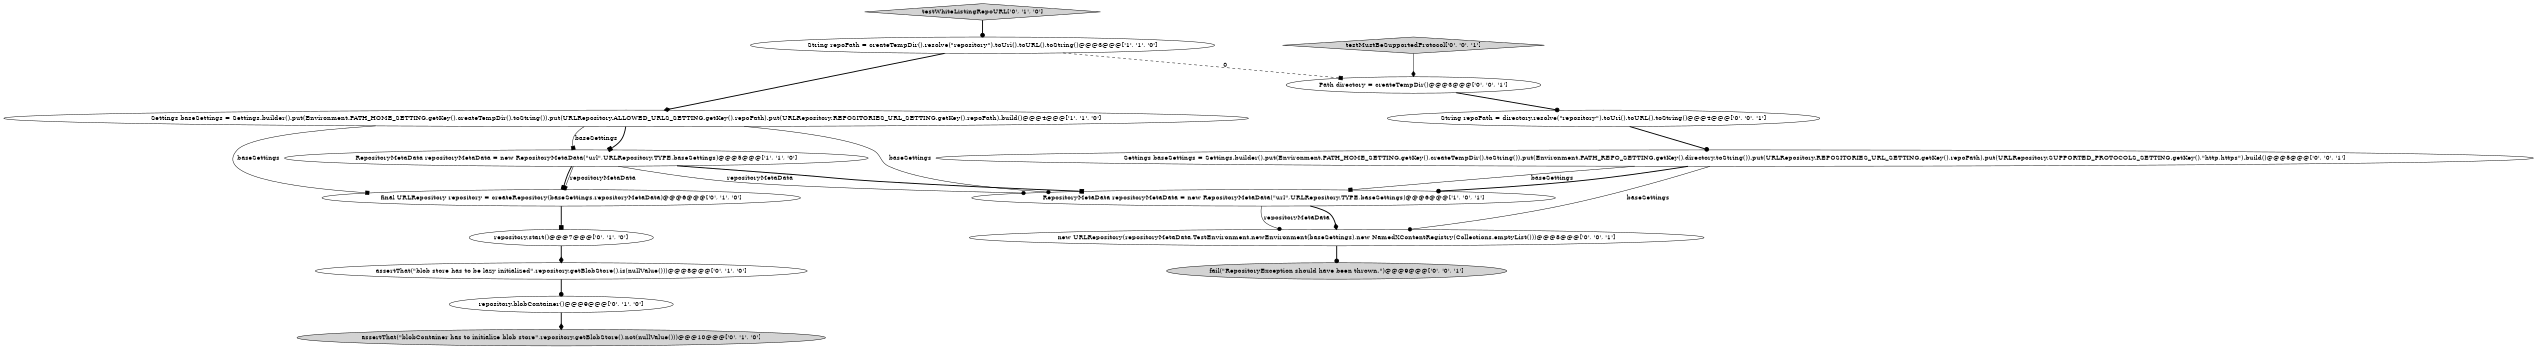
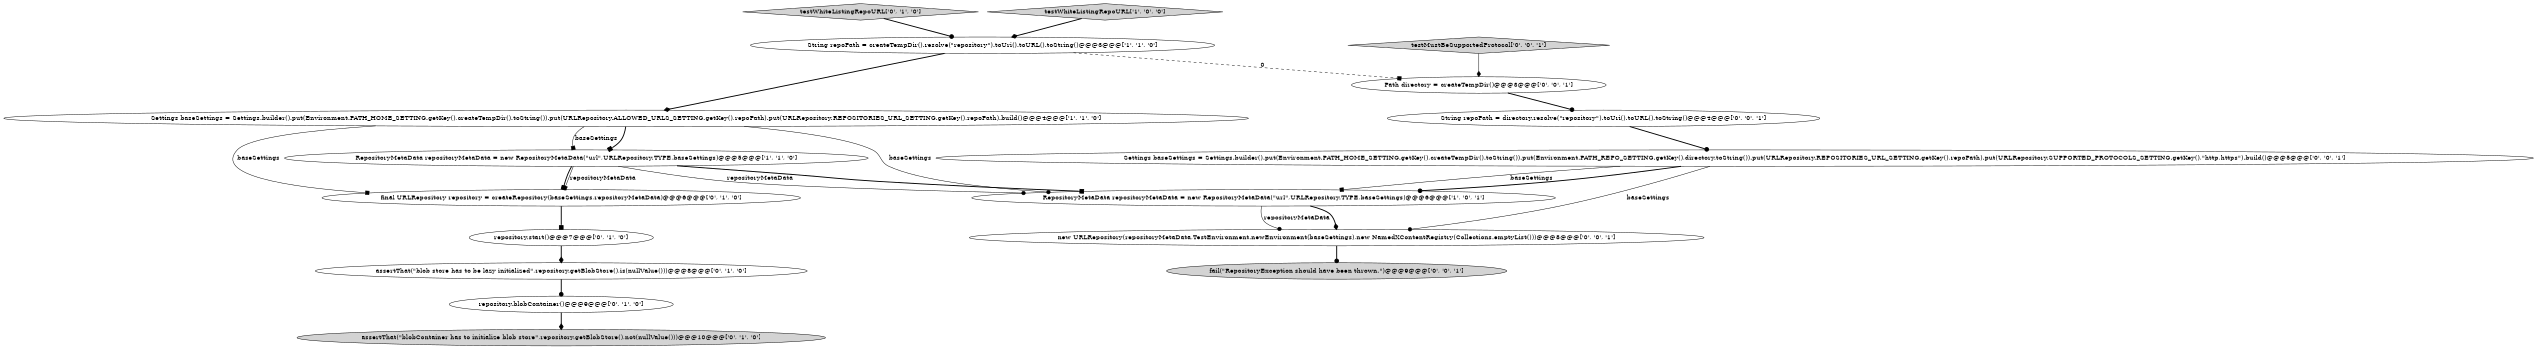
node "testWhiteListingRepoURL['1', '0', '0']": added
